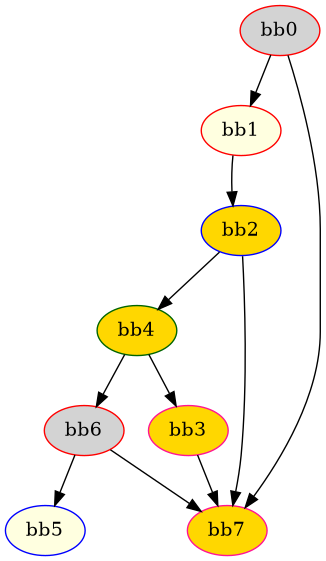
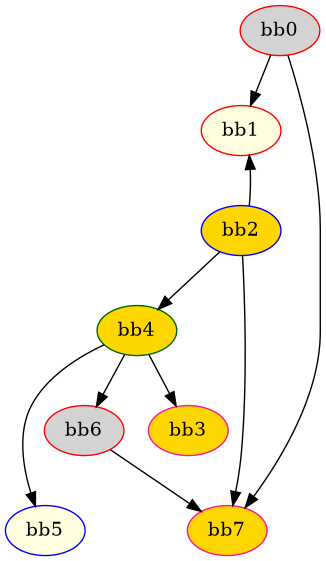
edge "bb1" -> "bb2": reversed
edge "bb6" -> "bb5": now "bb4" -> "bb5"
edge "bb3" -> "bb7": removed
